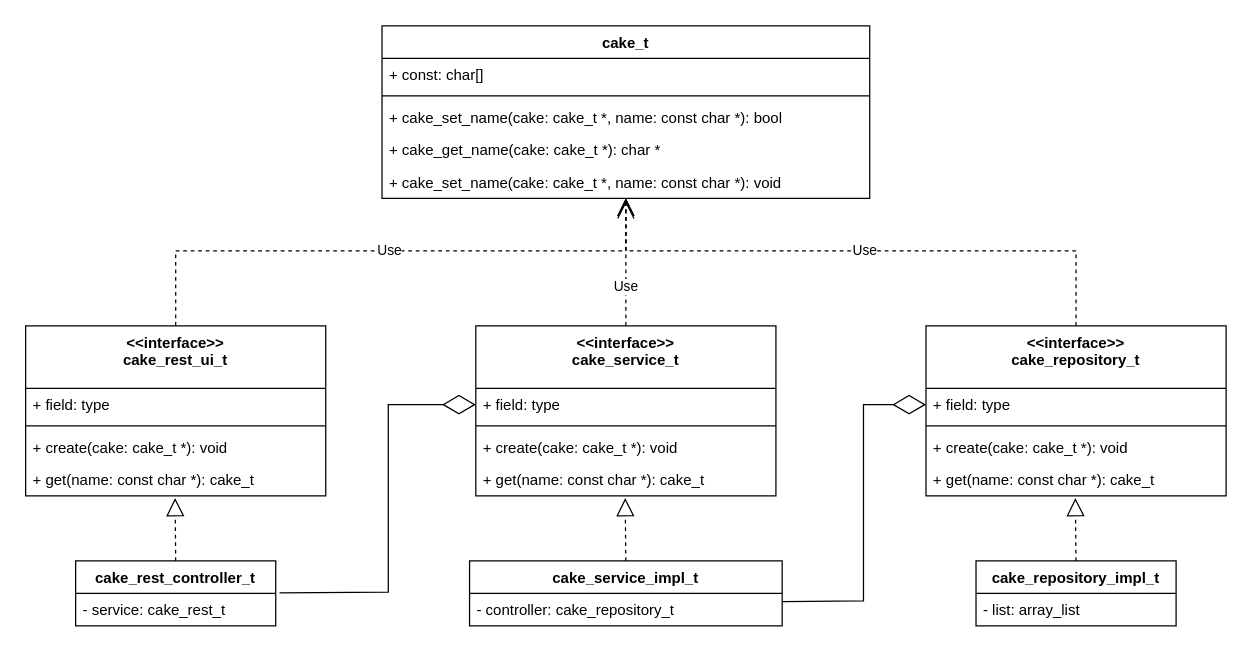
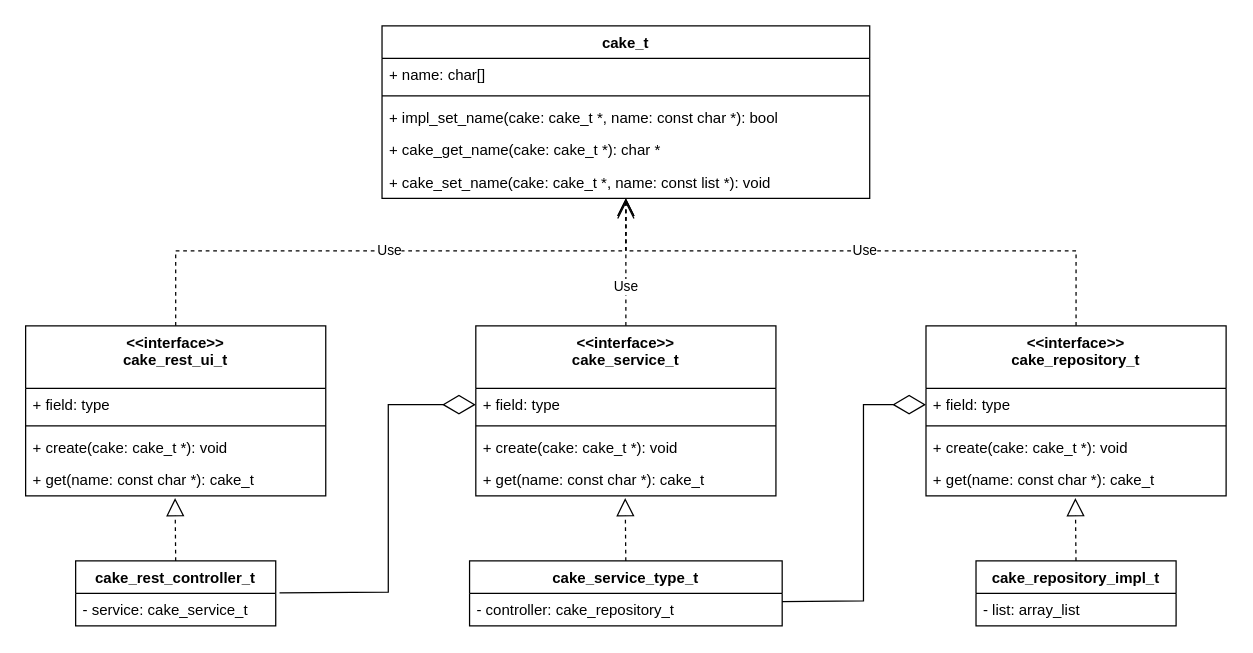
node "+ const: char[]": label "+ const: char[]" -> "+ name: char[]"
node "+ cake_set_name(cake: cake_t *, name: const char *): bool": label "+ cake_set_name(cake: cake_t *, name: const char *): bool" -> "+ impl_set_name(cake: cake_t *, name: const char *): bool"
node "+ cake_set_name(cake: cake_t *, name: const char *): void": label "+ cake_set_name(cake: cake_t *, name: const char *): void" -> "+ cake_set_name(cake: cake_t *, name: const list *): void"
node "cake_service_impl_t": label "cake_service_impl_t" -> "cake_service_type_t"
node "- service: cake_rest_t": label "- service: cake_rest_t" -> "- service: cake_service_t"
